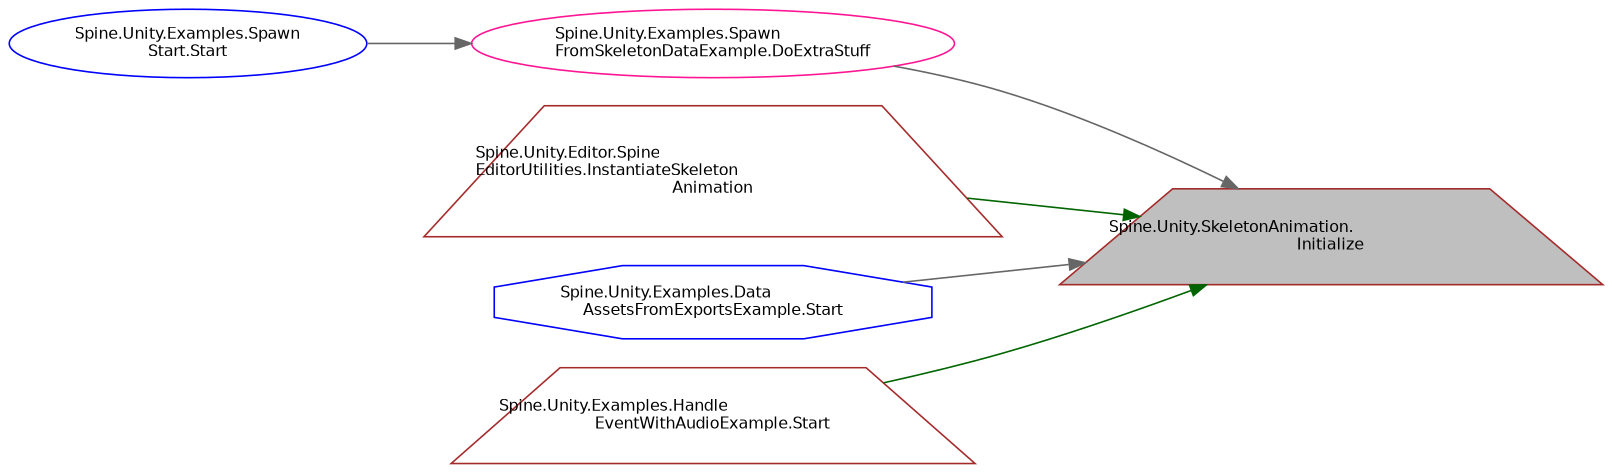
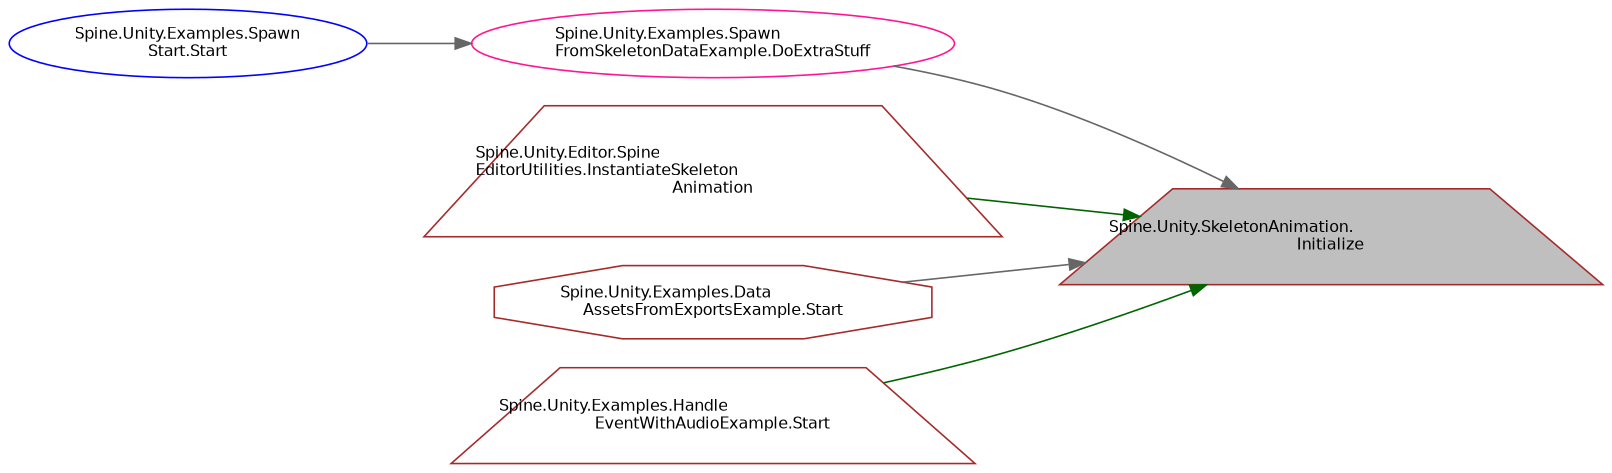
node "Spine.Unity.Examples.Data AssetsFromExportsExample.Start": color blue -> brown
